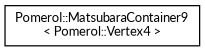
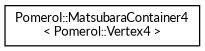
node "Pomerol::MatsubaraContainer9 < Pomerol::Vertex4 >": label "Pomerol::MatsubaraContainer9 < Pomerol::Vertex4 >" -> "Pomerol::MatsubaraContainer4 < Pomerol::Vertex4 >"
